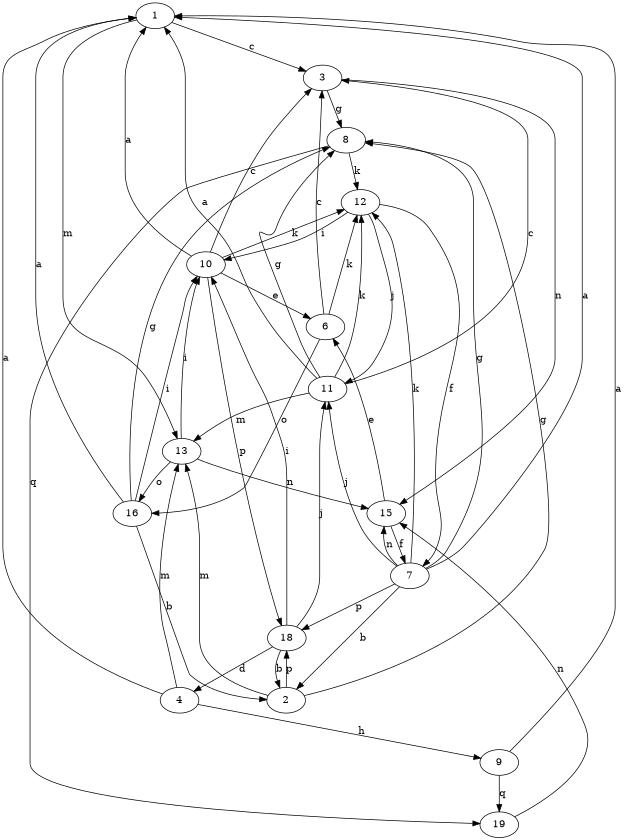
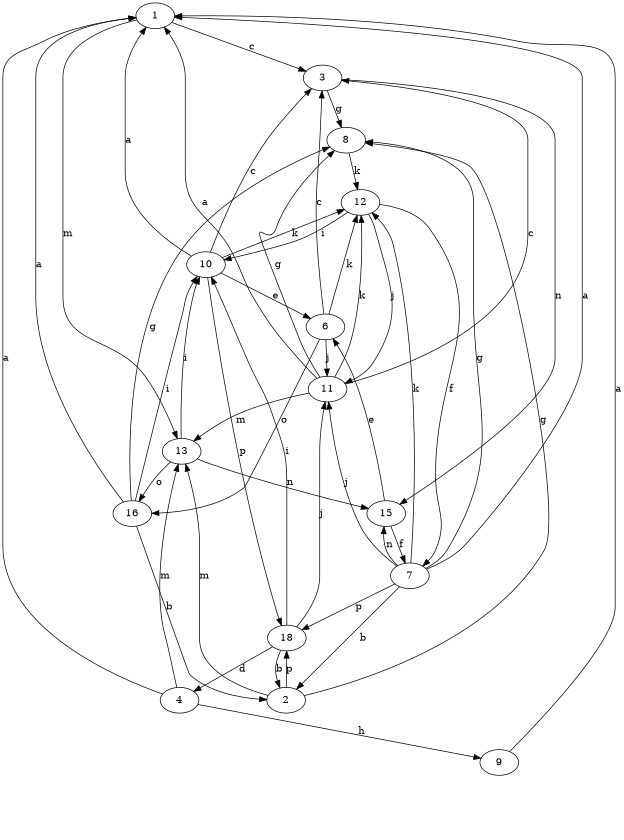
edge "6" -> "11": added, label "j"
node "19": removed
